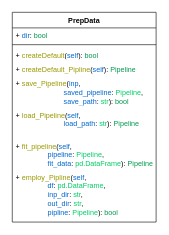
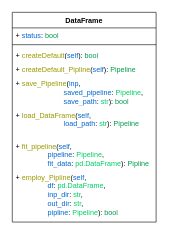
node "PrepData": label "PrepData" -> "DataFrame"
node "+ dir: bool": label "+ dir: bool" -> "+ status: bool"
node "+ load_Pipeline(self, load_path: str): Pipeline": label "+ load_Pipeline(self, load_path: str): Pipeline" -> "+ load_DataFrame(self, load_path: str): Pipeline"
node "+ fit_pipeline(self, pipeline: Pipeline, fit_data: pd.DataFrame): Pipeline": label "+ fit_pipeline(self, pipeline: Pipeline, fit_data: pd.DataFrame): Pipeline" -> "+ fit_pipeline(self, pipeline: Pipeline, fit_data: pd.DataFrame): Pipline"
